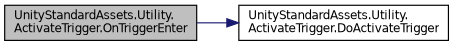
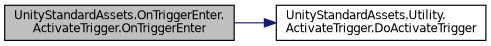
node "UnityStandardAssets.Utility. ActivateTrigger.OnTriggerEnter": label "UnityStandardAssets.Utility. ActivateTrigger.OnTriggerEnter" -> "UnityStandardAssets.OnTriggerEnter. ActivateTrigger.OnTriggerEnter"
